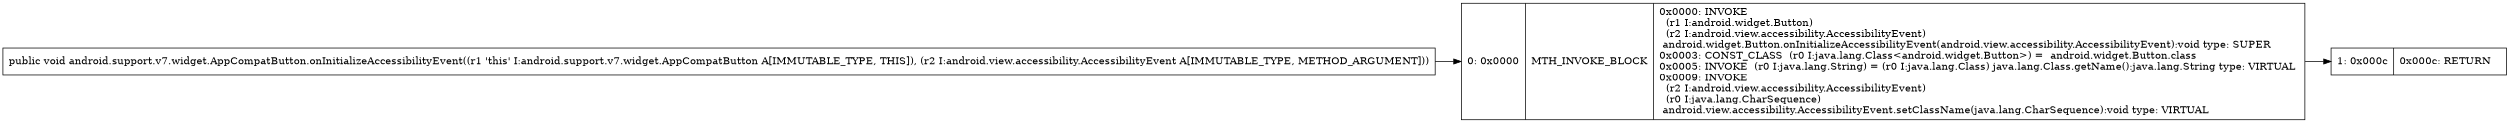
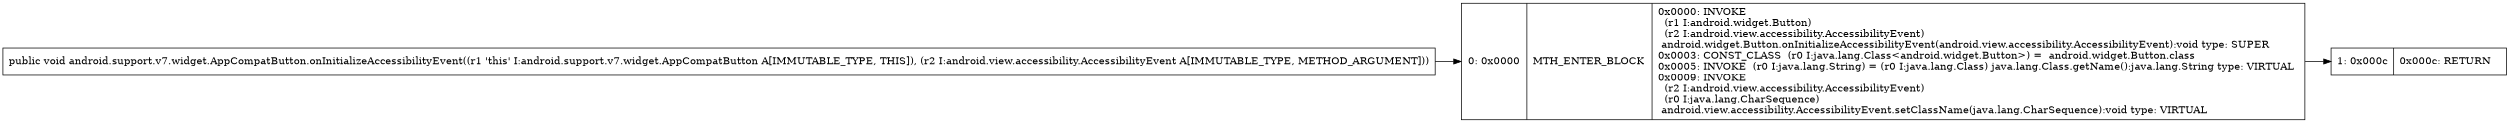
node "0: 0x0000": text "MTH_INVOKE_BLOCK" -> "MTH_ENTER_BLOCK"
